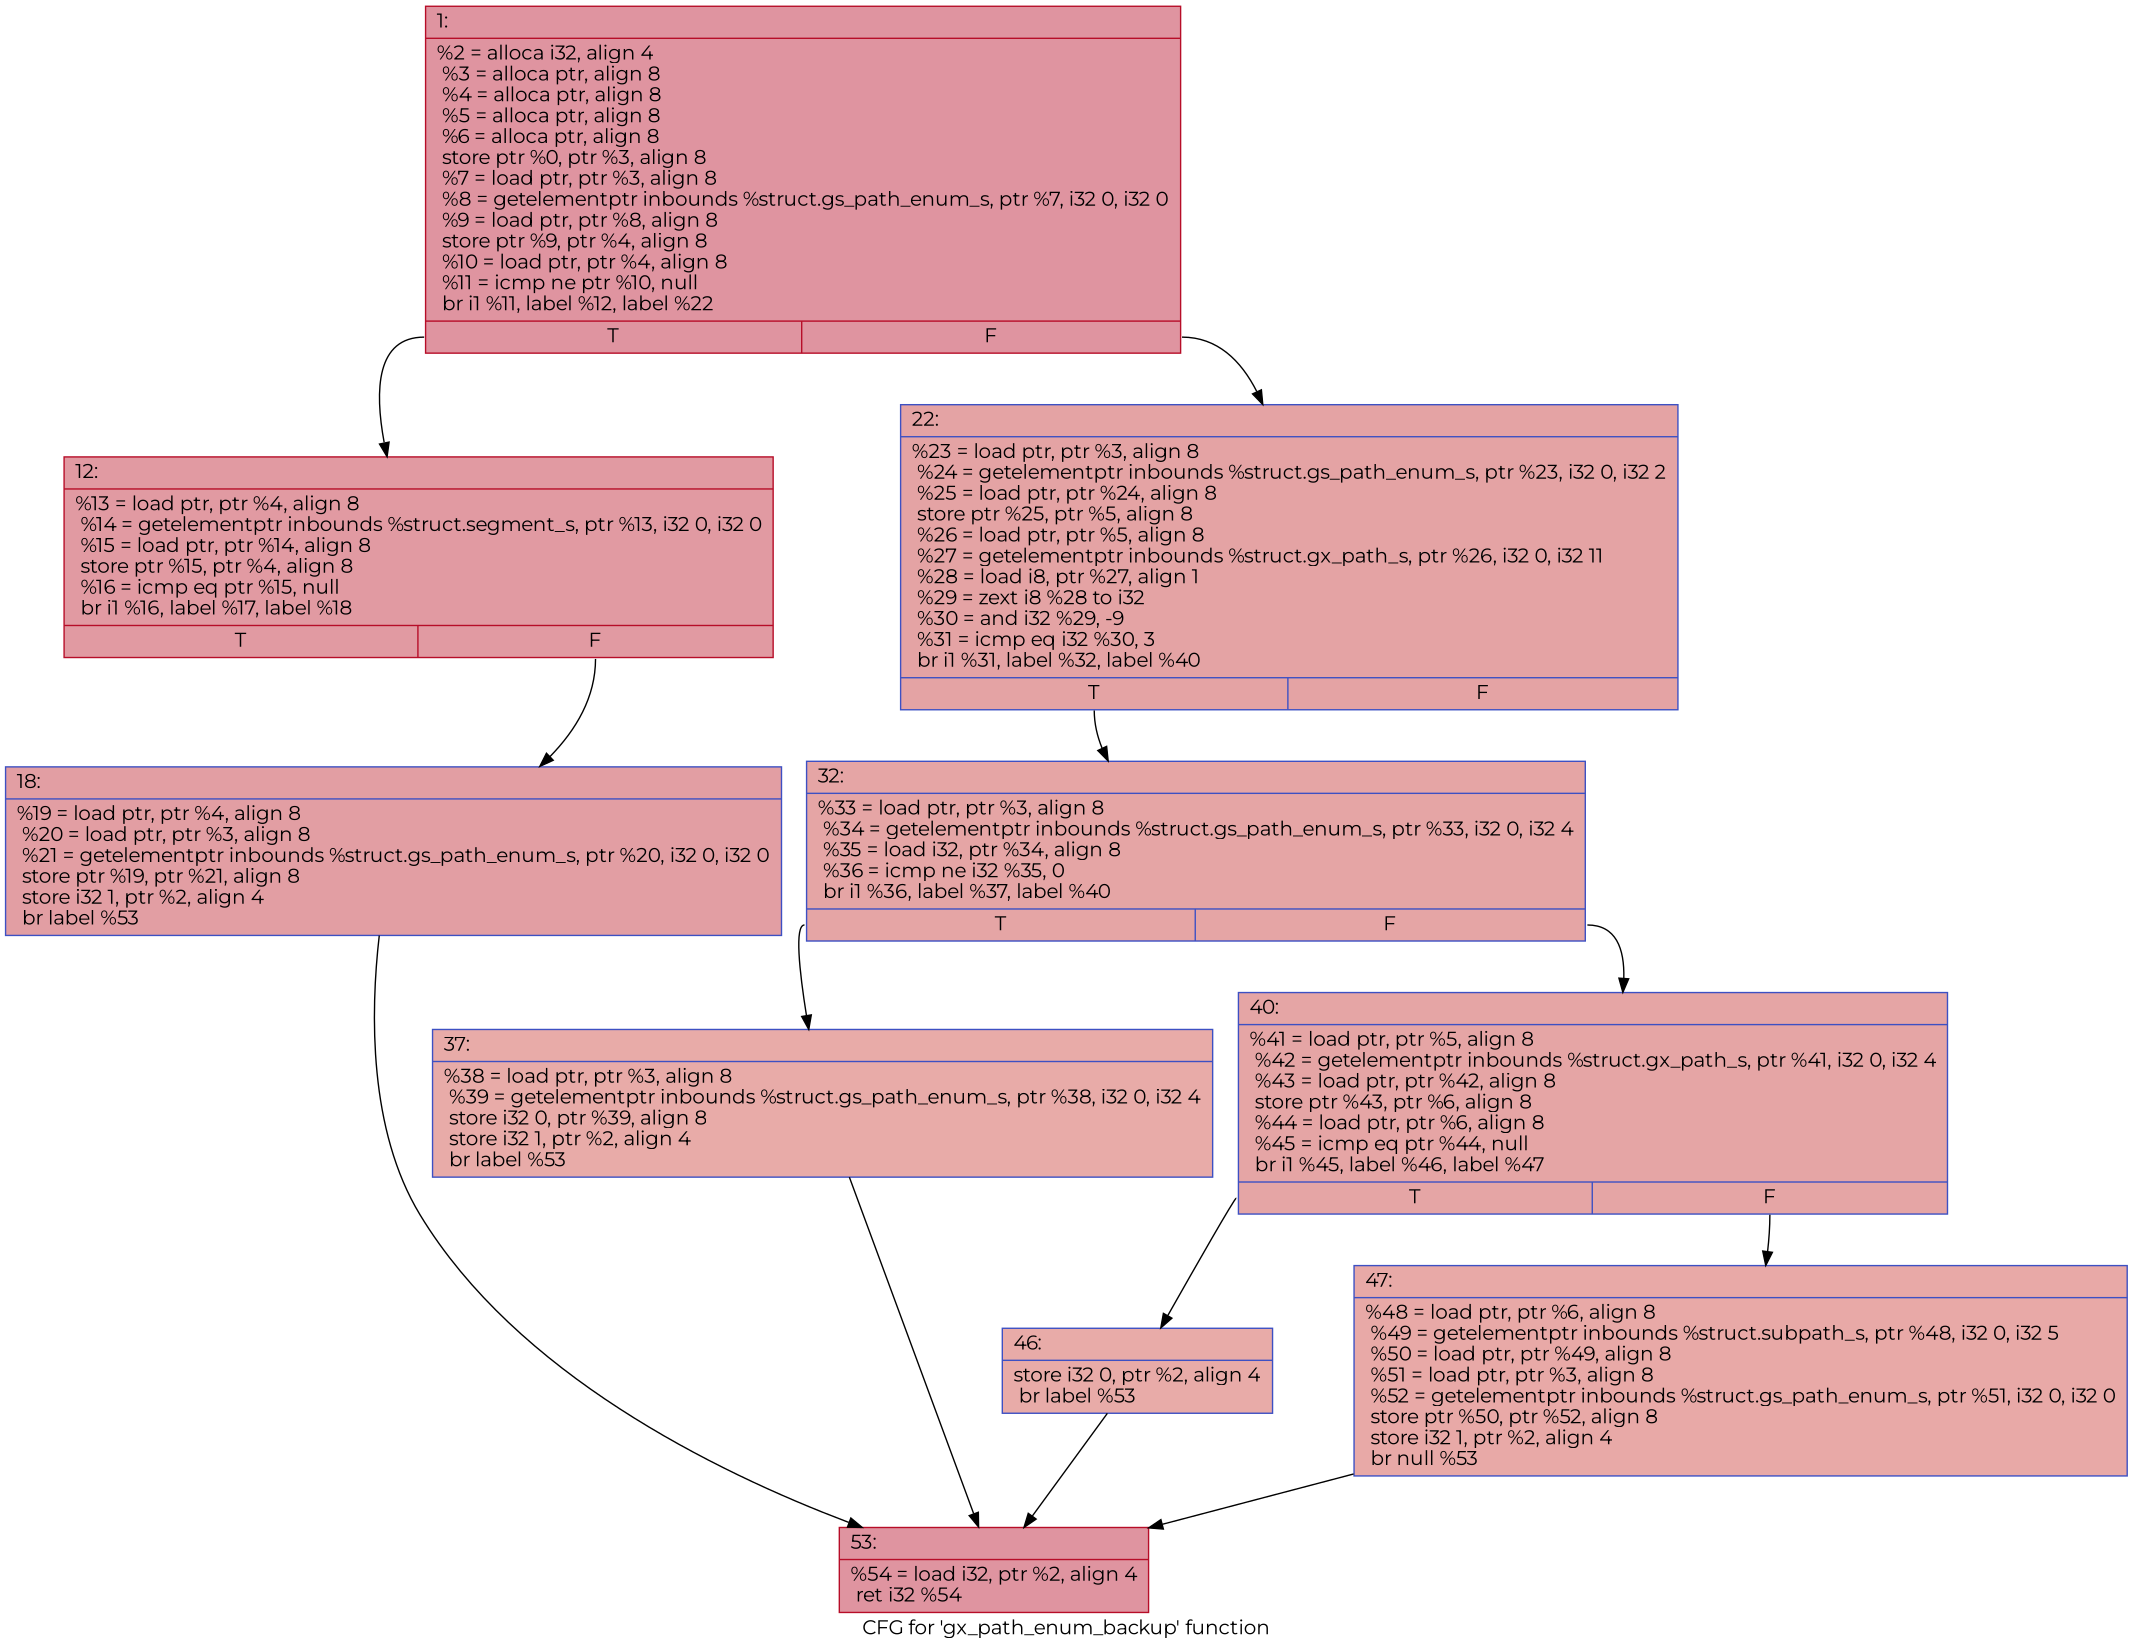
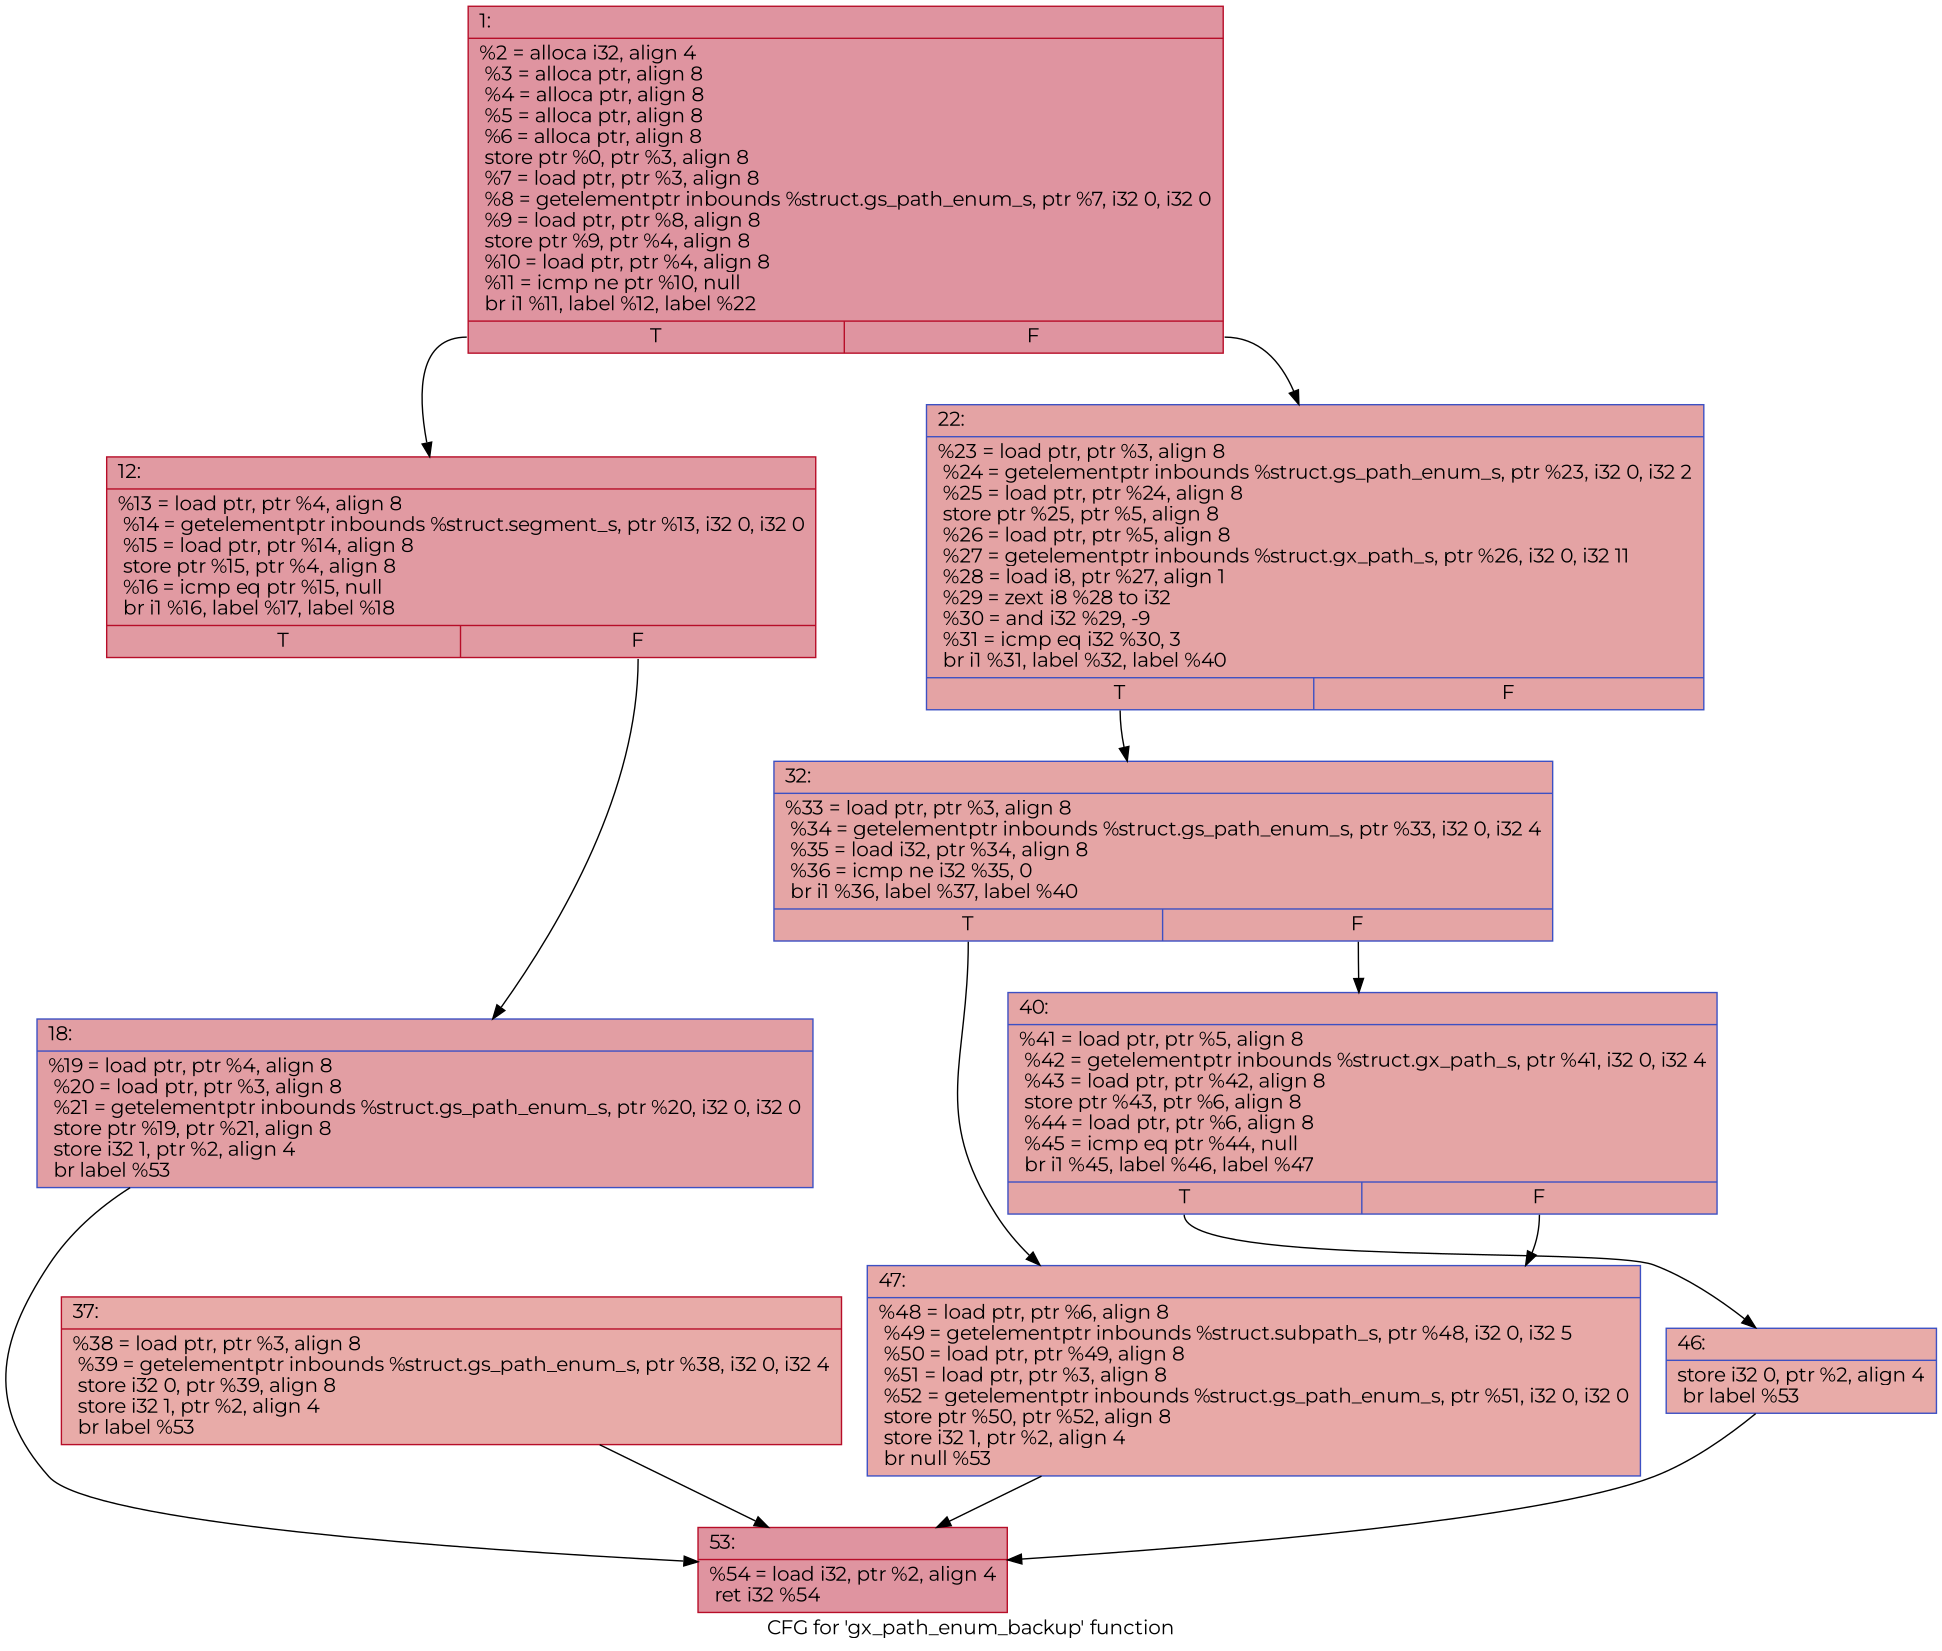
edge "32:" -> "37:": now "32:" -> "47:"
node "37:": color #3d50c3ff -> #b70d28ff
